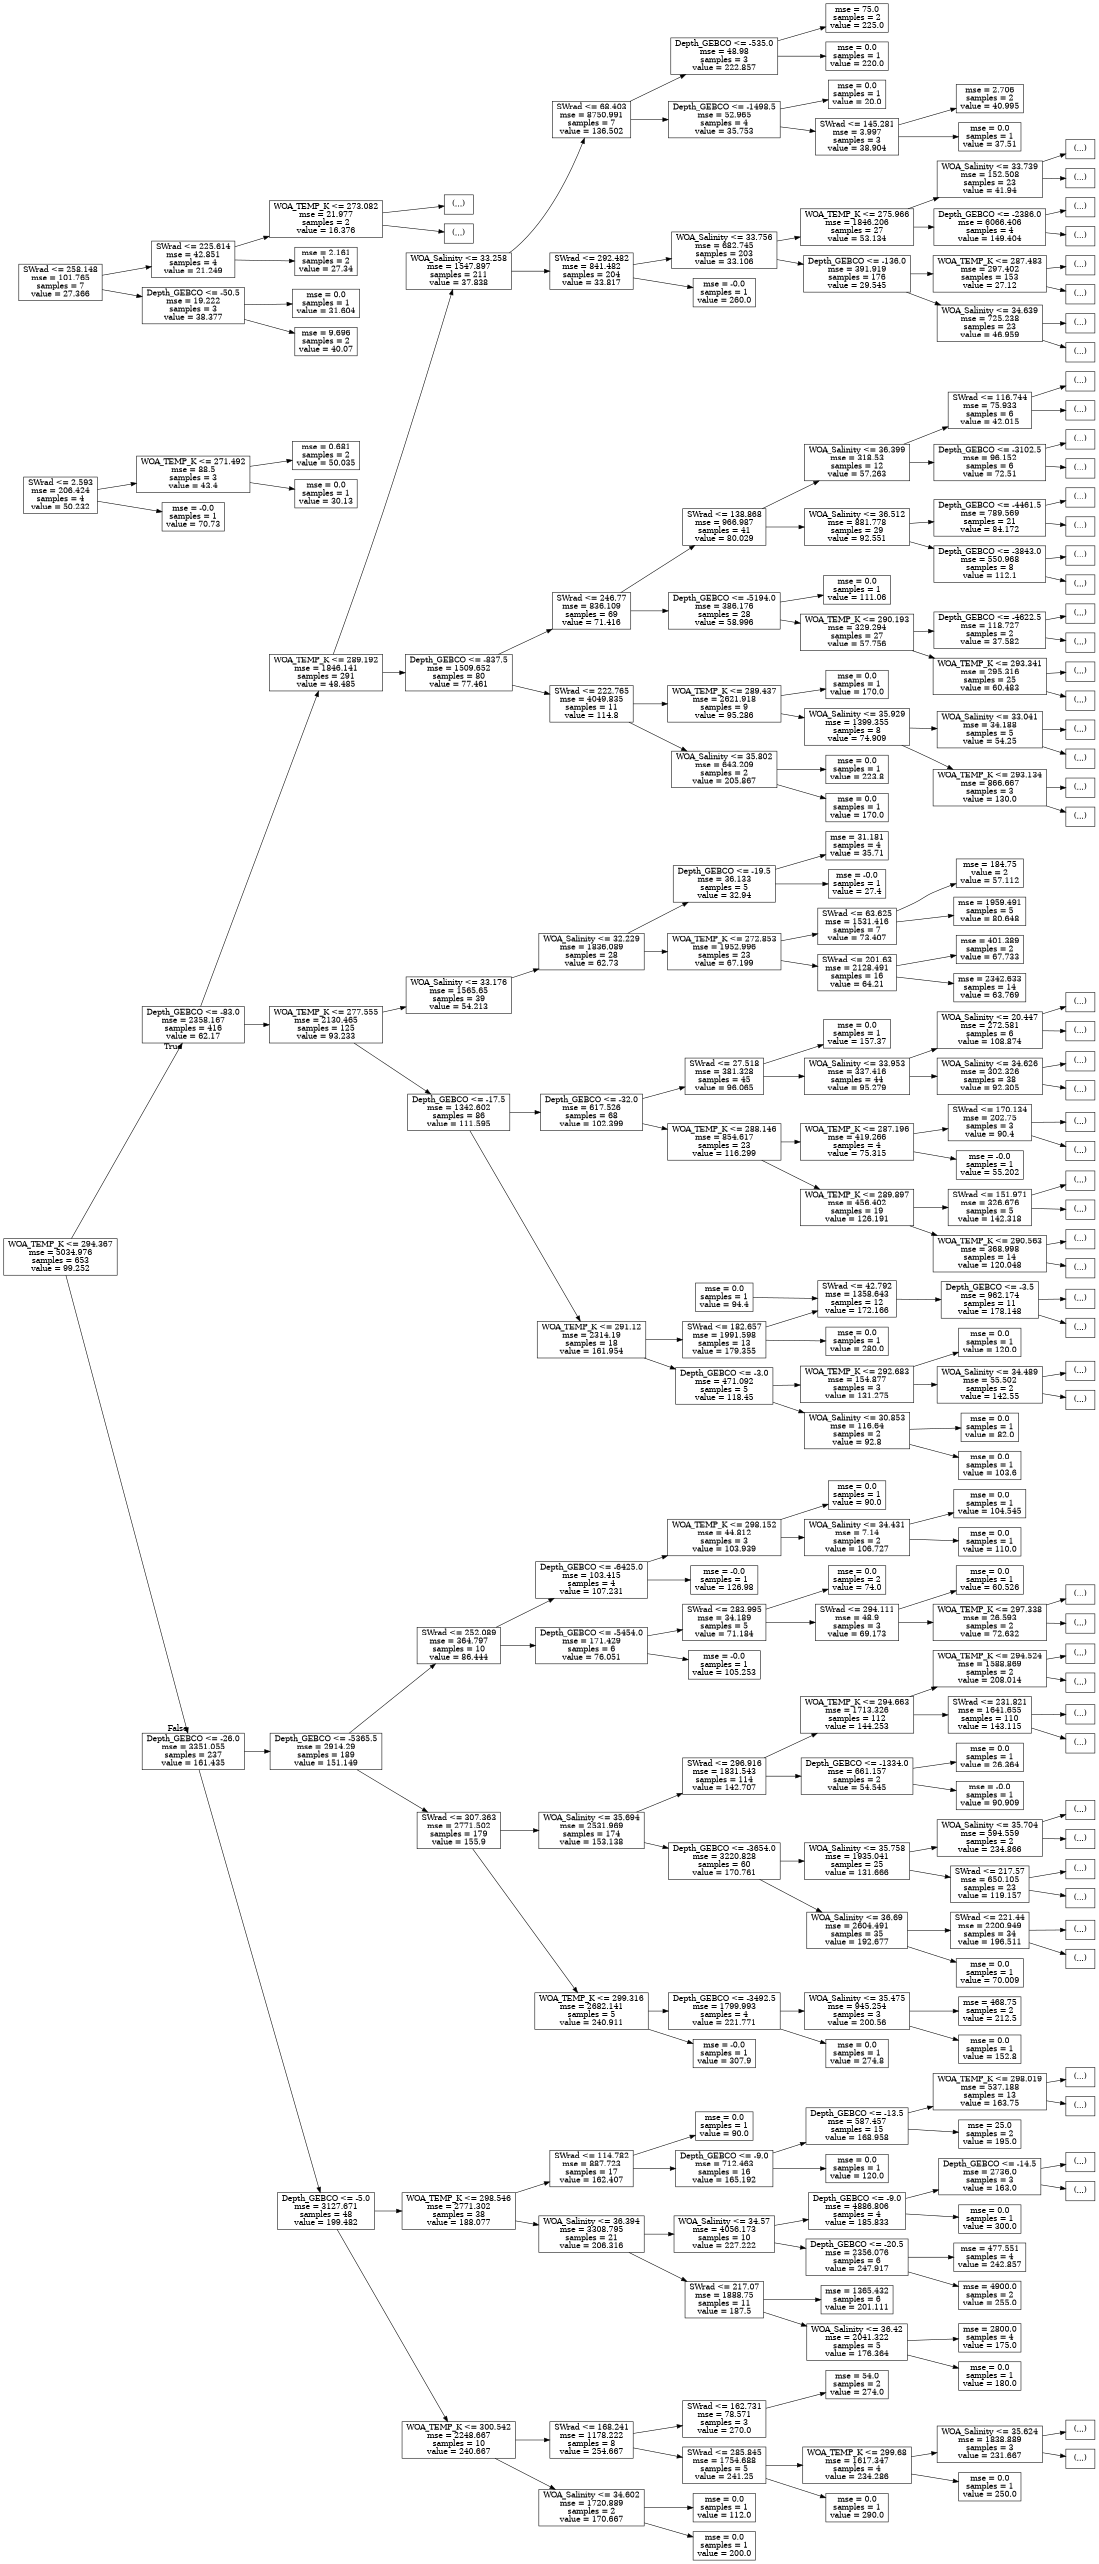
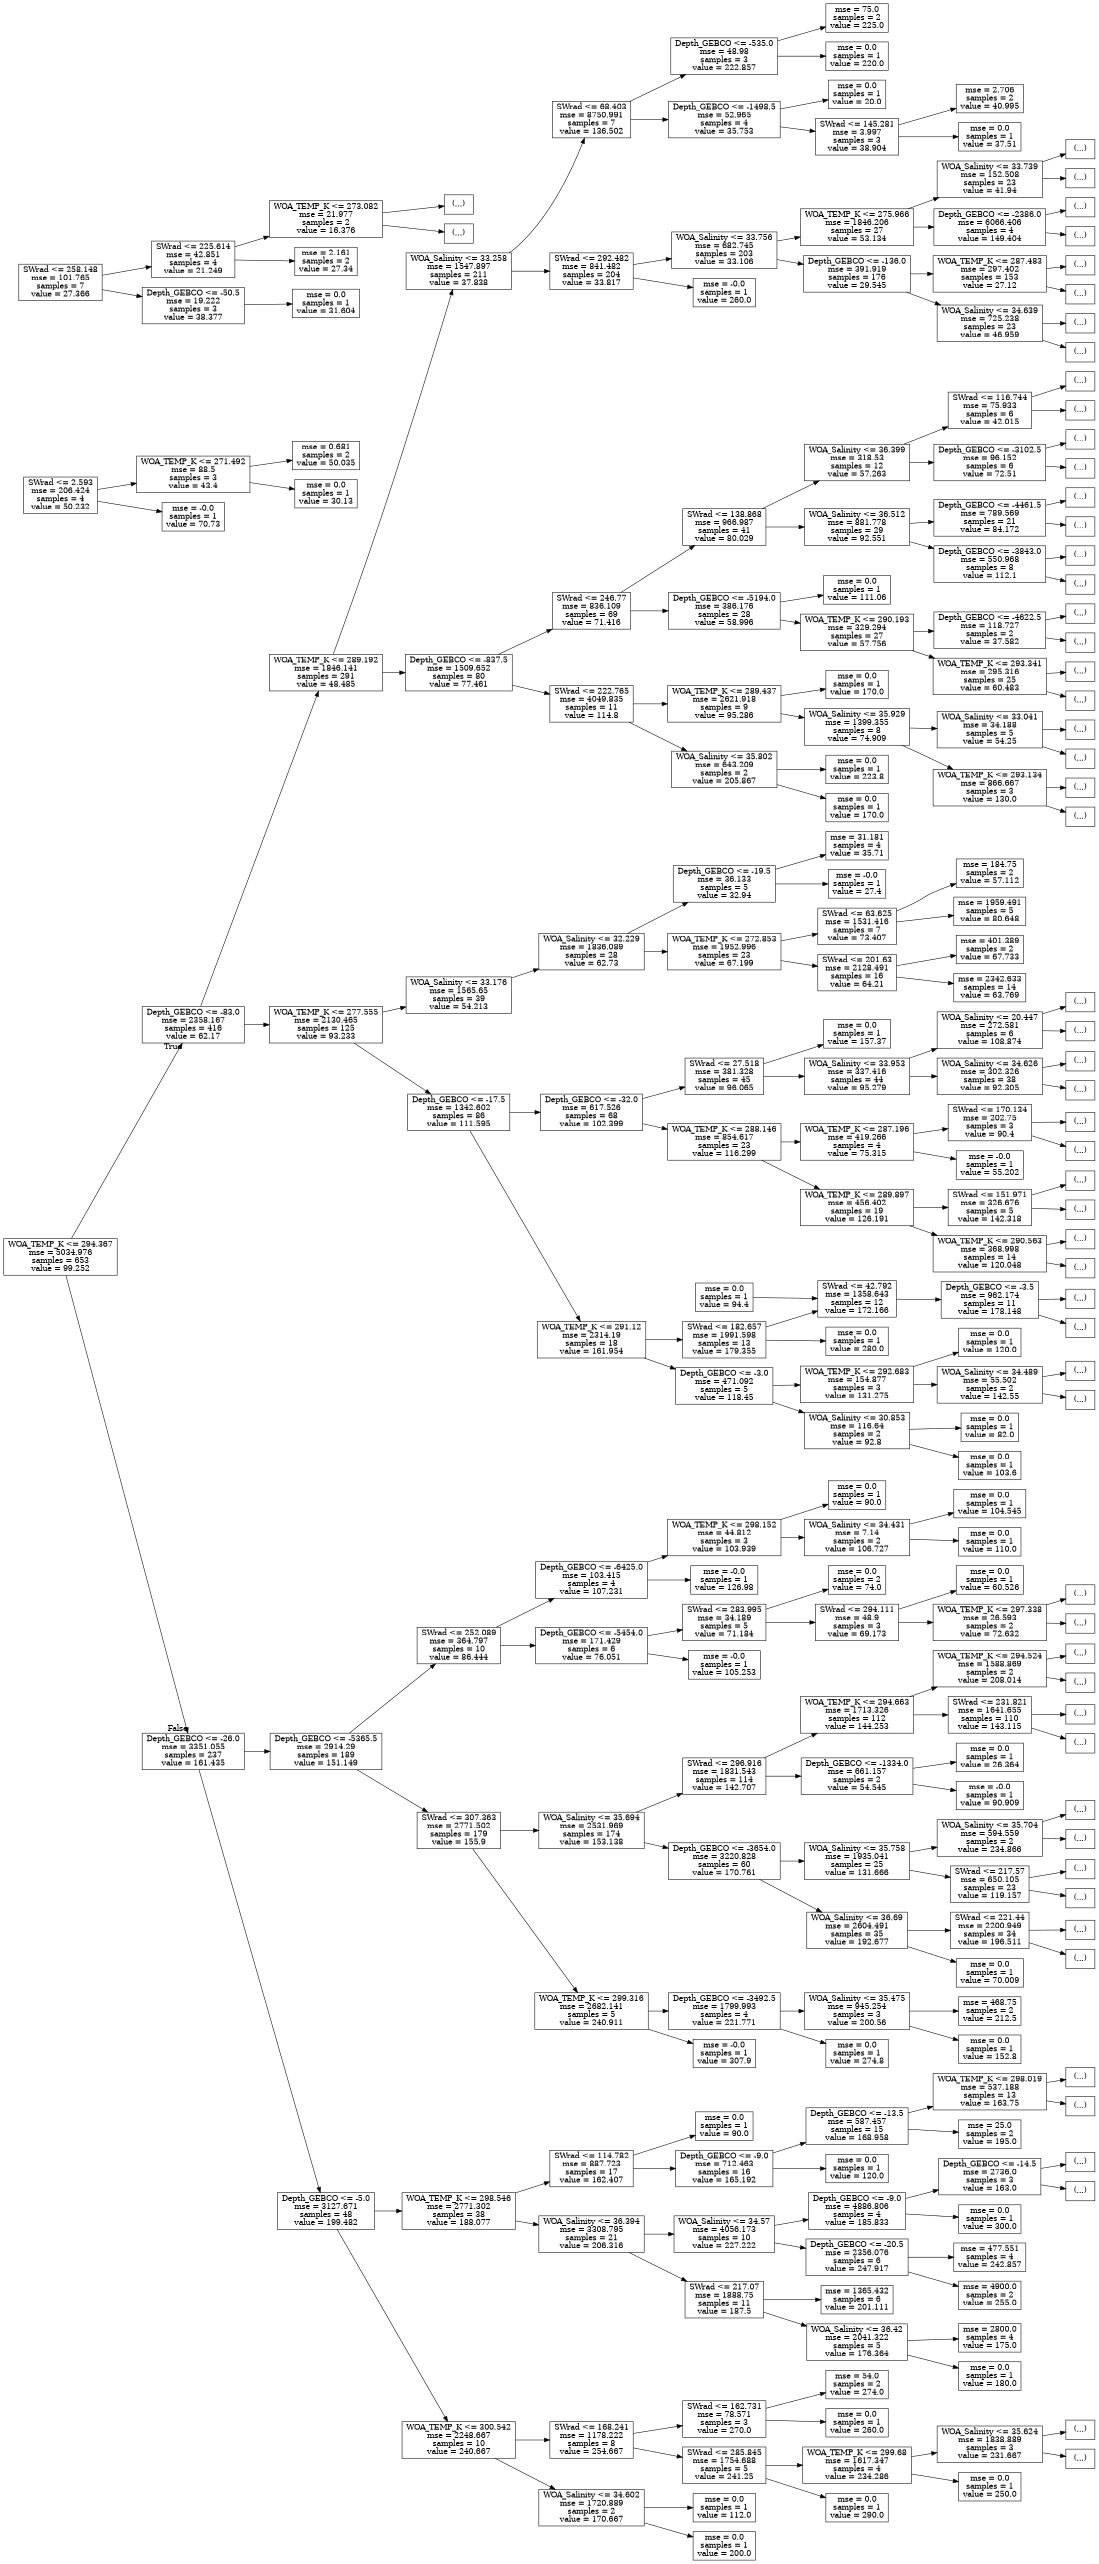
node "mse = 9.696 samples = 2 value = 40.07": removed
node "mse = 184.75 value = 2 value = 57.112": label "mse = 184.75 value = 2 value = 57.112" -> "mse = 184.75 samples = 2 value = 57.112"
node "mse = 0.0 samples = 1 value = 260.0": added
